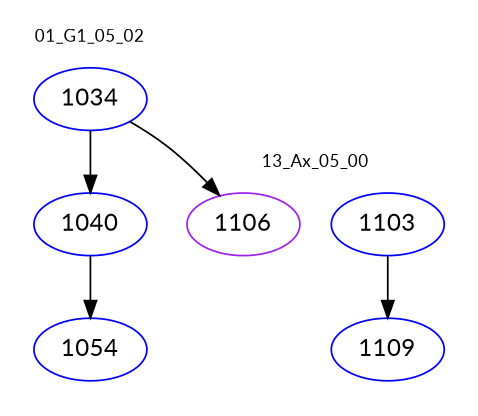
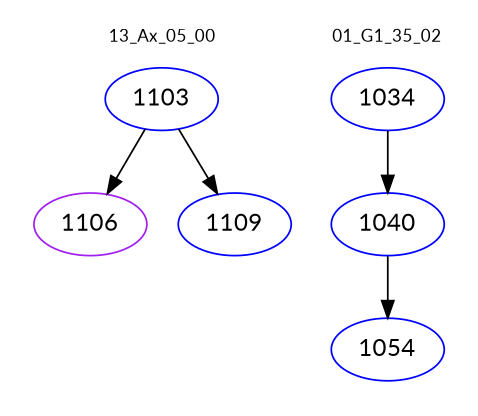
cluster "01_G1_05_02": label "01_G1_05_02" -> "01_G1_35_02"
edge "1034" -> "1106": now "1103" -> "1106"
